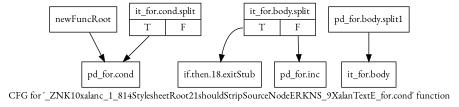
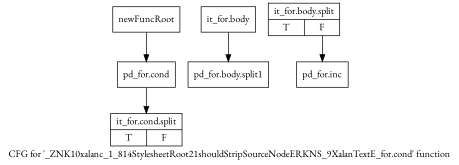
edge "pd_for.body.split1" -> "it_for.body": reversed
edge "it_for.cond.split" -> "pd_for.cond": reversed
node "if.then.18.exitStub": removed
